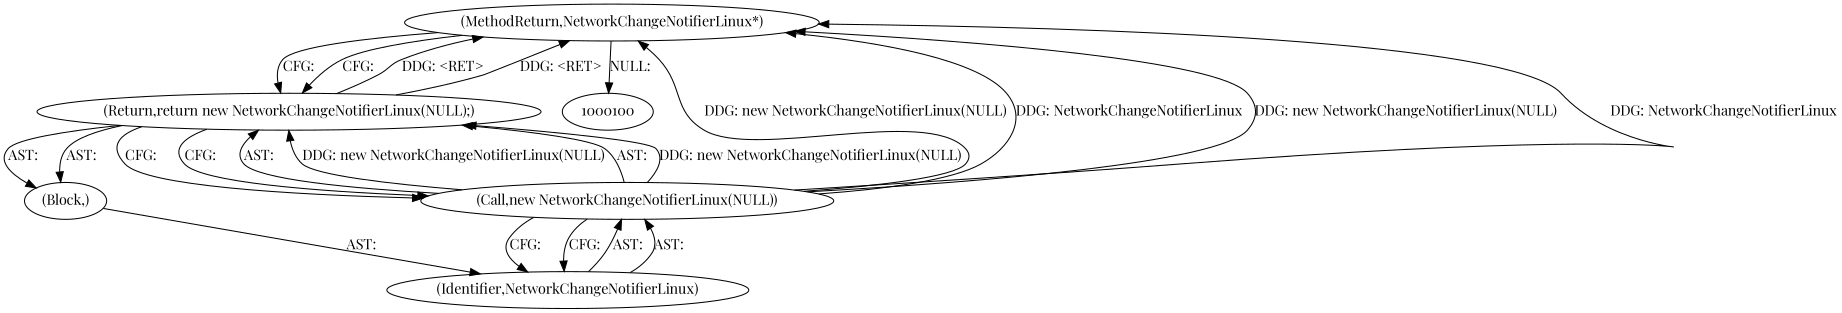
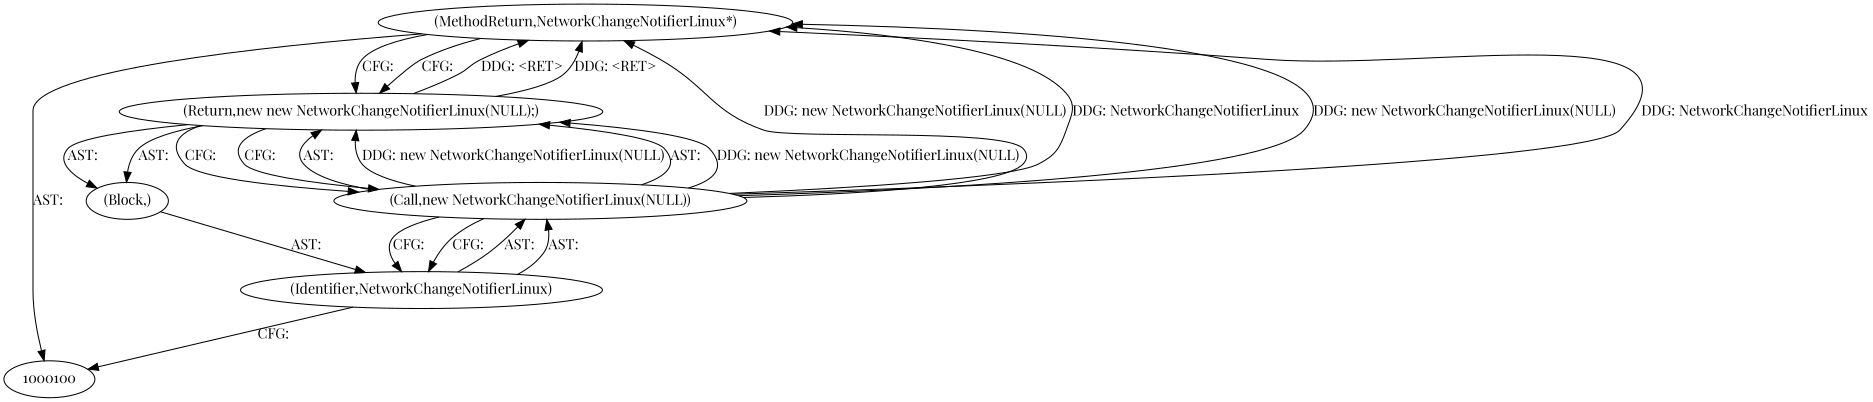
edge "(MethodReturn,NetworkChangeNotifierLinux*)" -> "1000100": label "NULL: " -> "AST: "
node "(Return,return new NetworkChangeNotifierLinux(NULL);)": label "(Return,return new NetworkChangeNotifierLinux(NULL);)" -> "(Return,new new NetworkChangeNotifierLinux(NULL);)"
edge "(Identifier,NetworkChangeNotifierLinux)" -> "1000100": added, label "CFG:"
